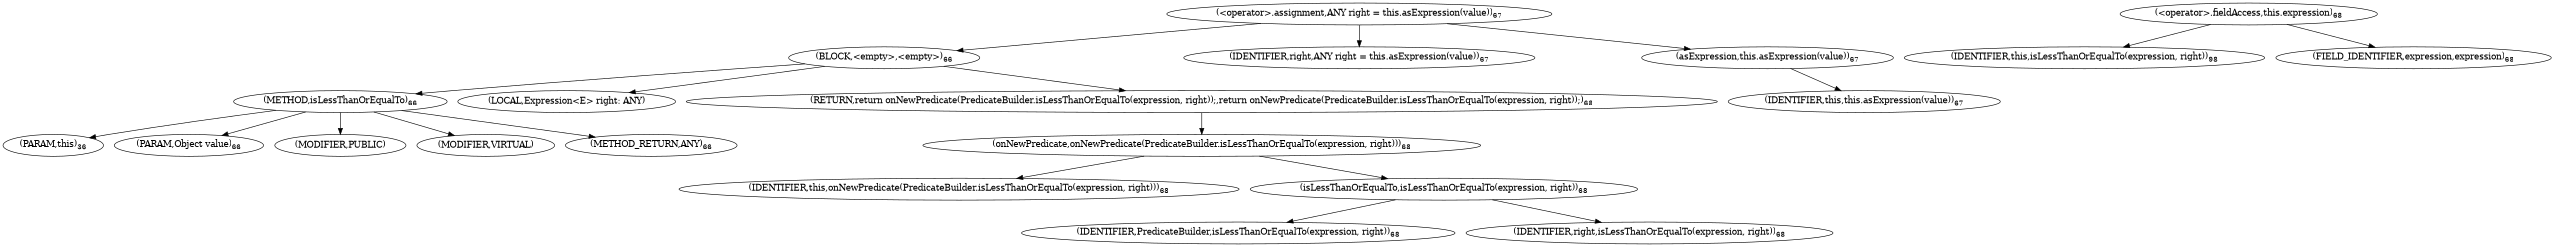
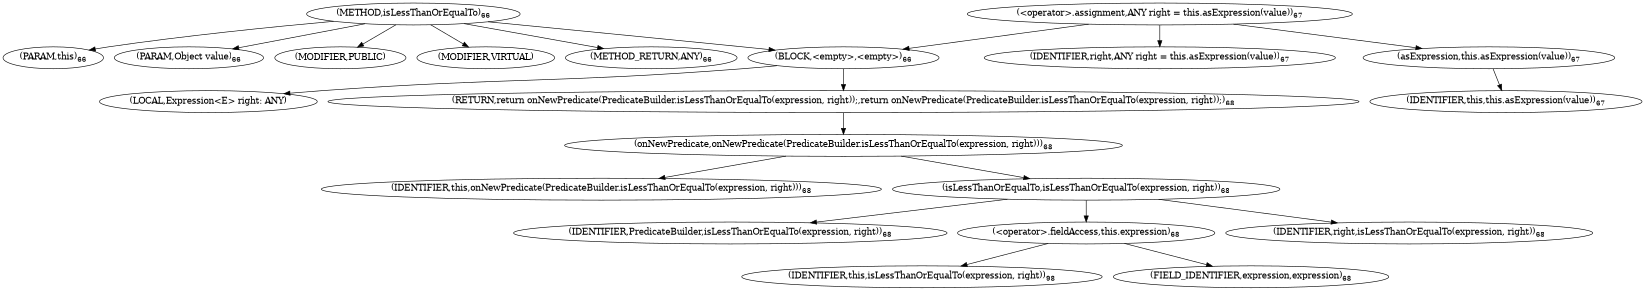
edge "(BLOCK,<empty>,<empty>)" -> "(METHOD,isLessThanOrEqualTo)": reversed
node "(PARAM,this)": text "36" -> "66"
edge "(isLessThanOrEqualTo,isLessThanOrEqualTo(expression, right))" -> "(<operator>.fieldAccess,this.expression)": added
